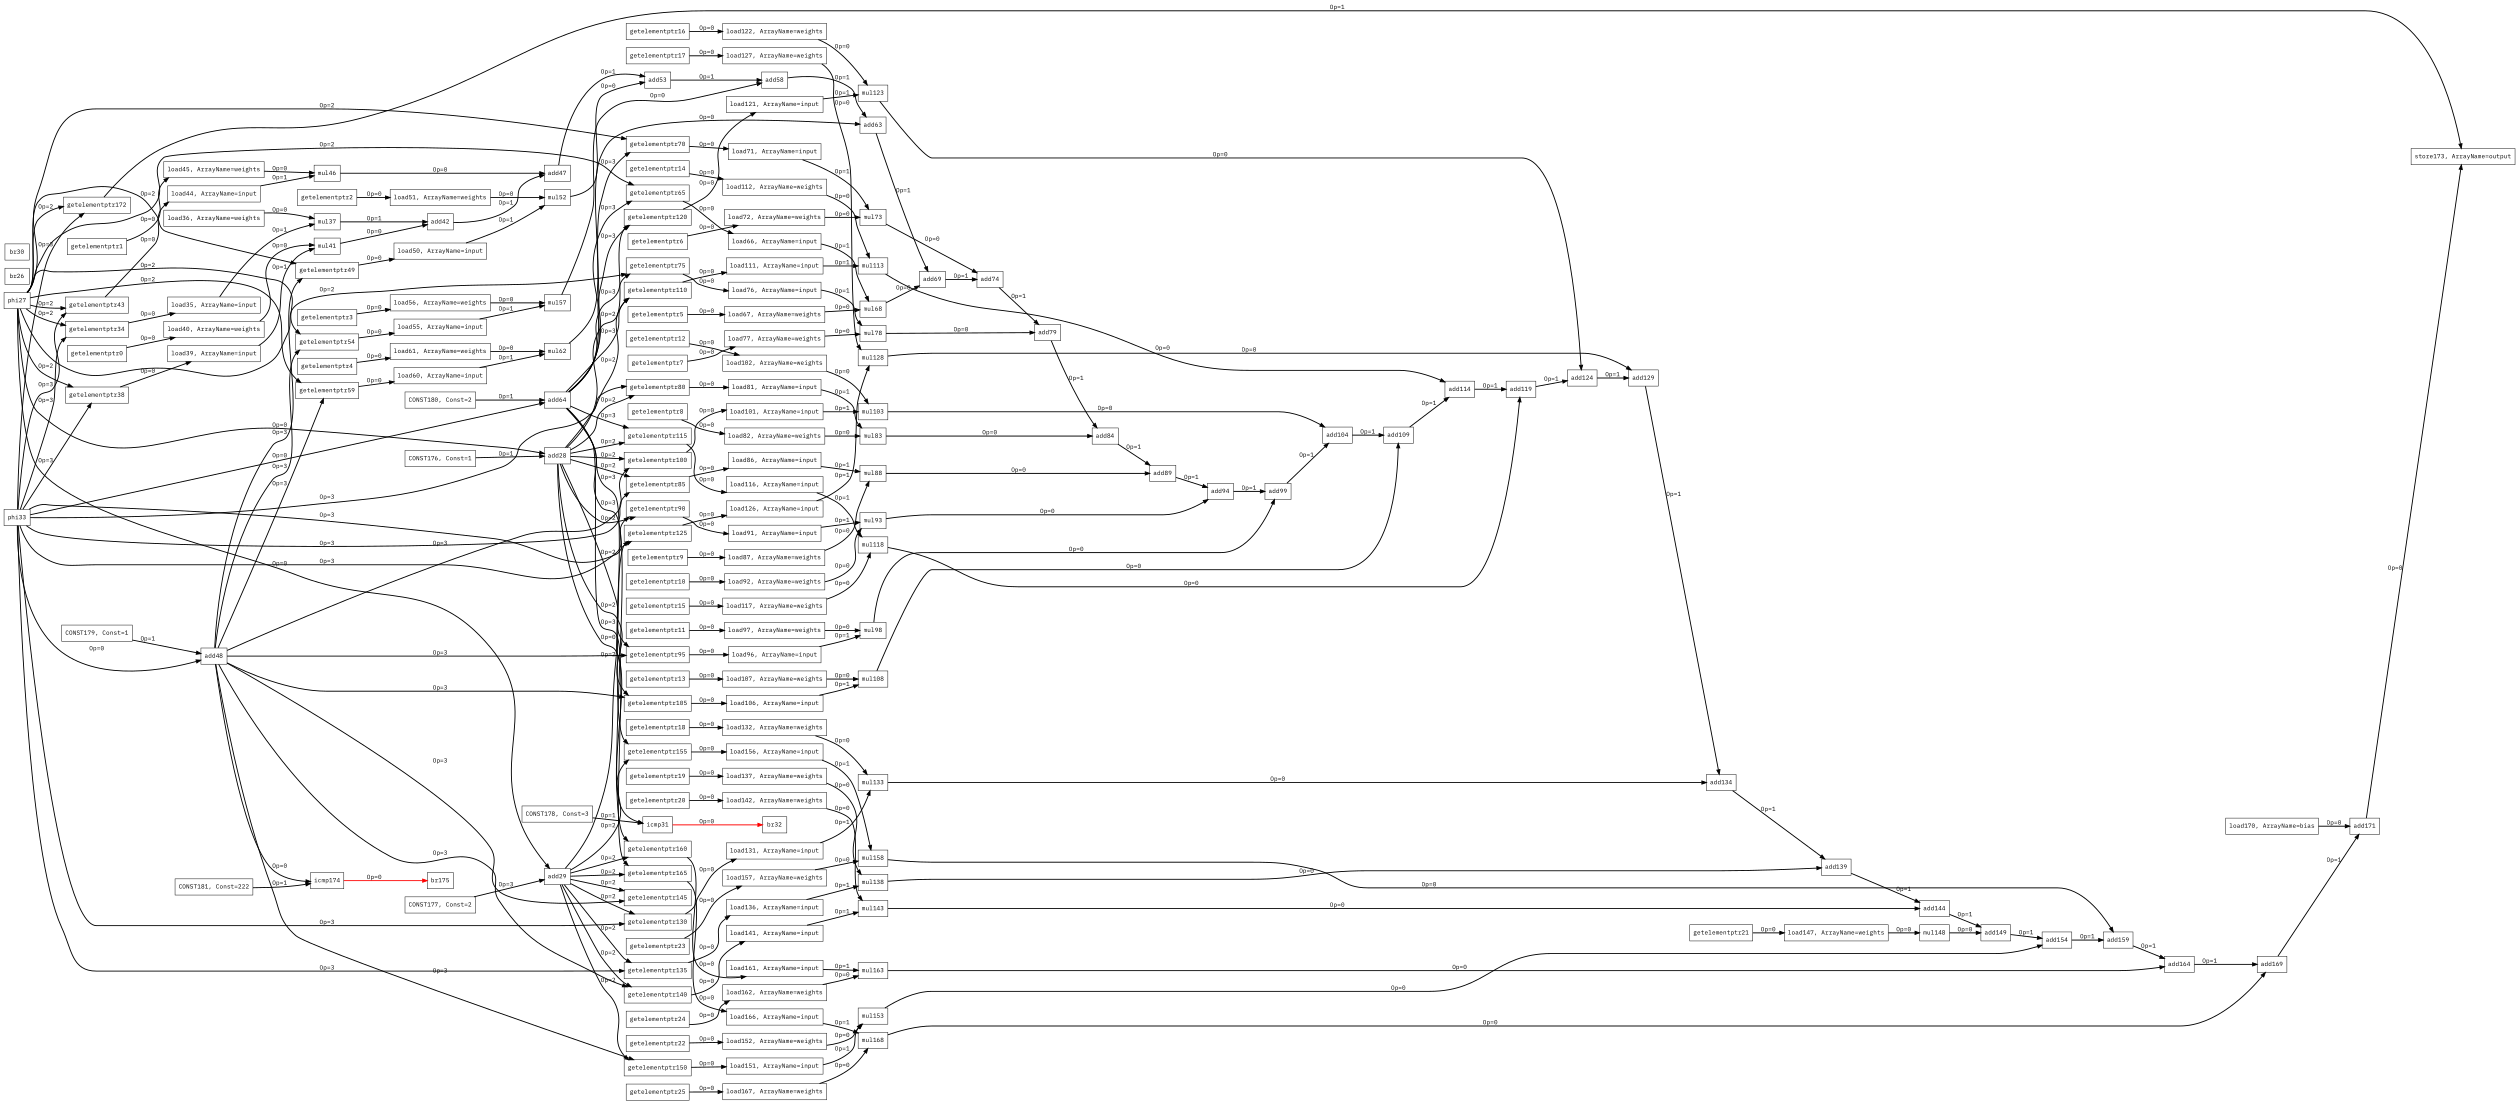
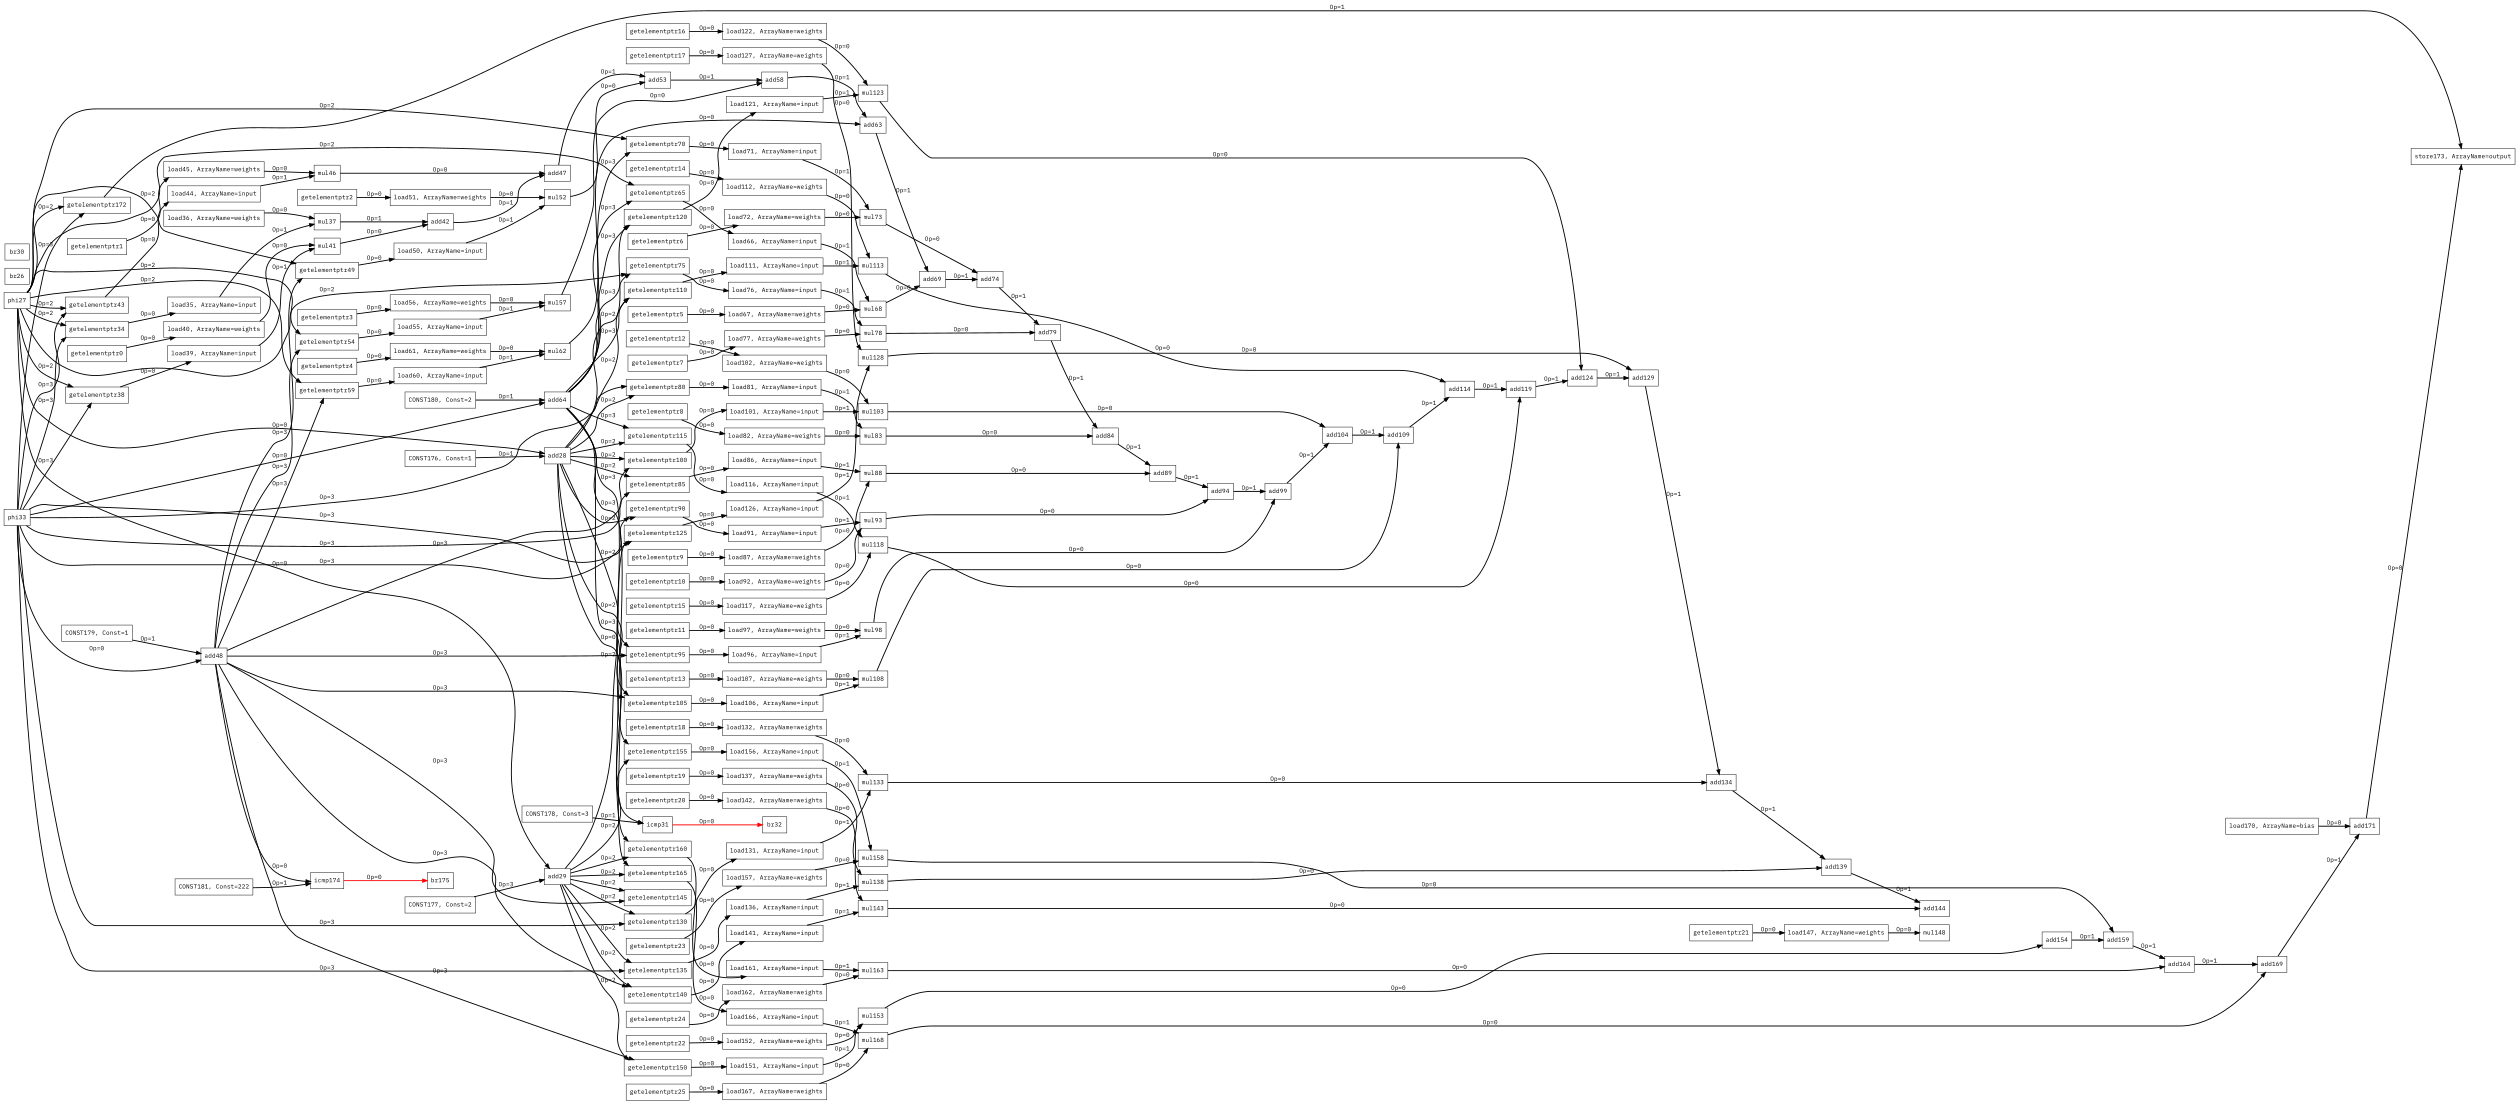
node "add149": removed
